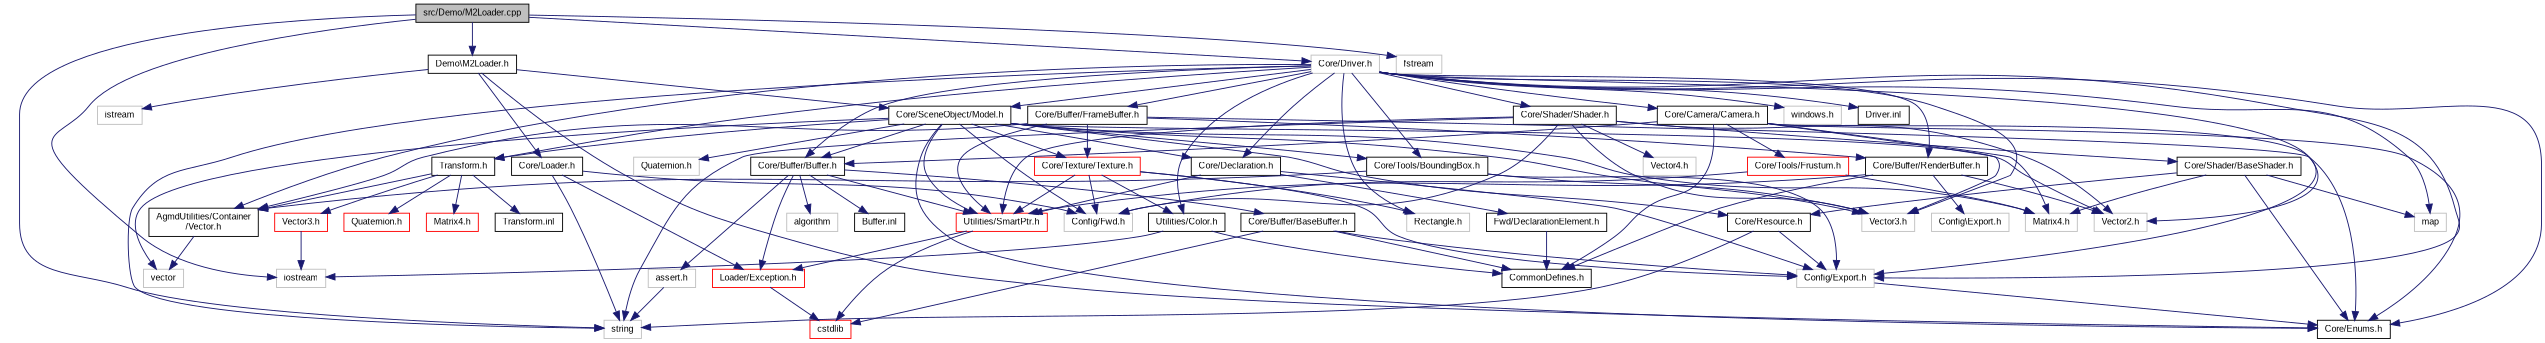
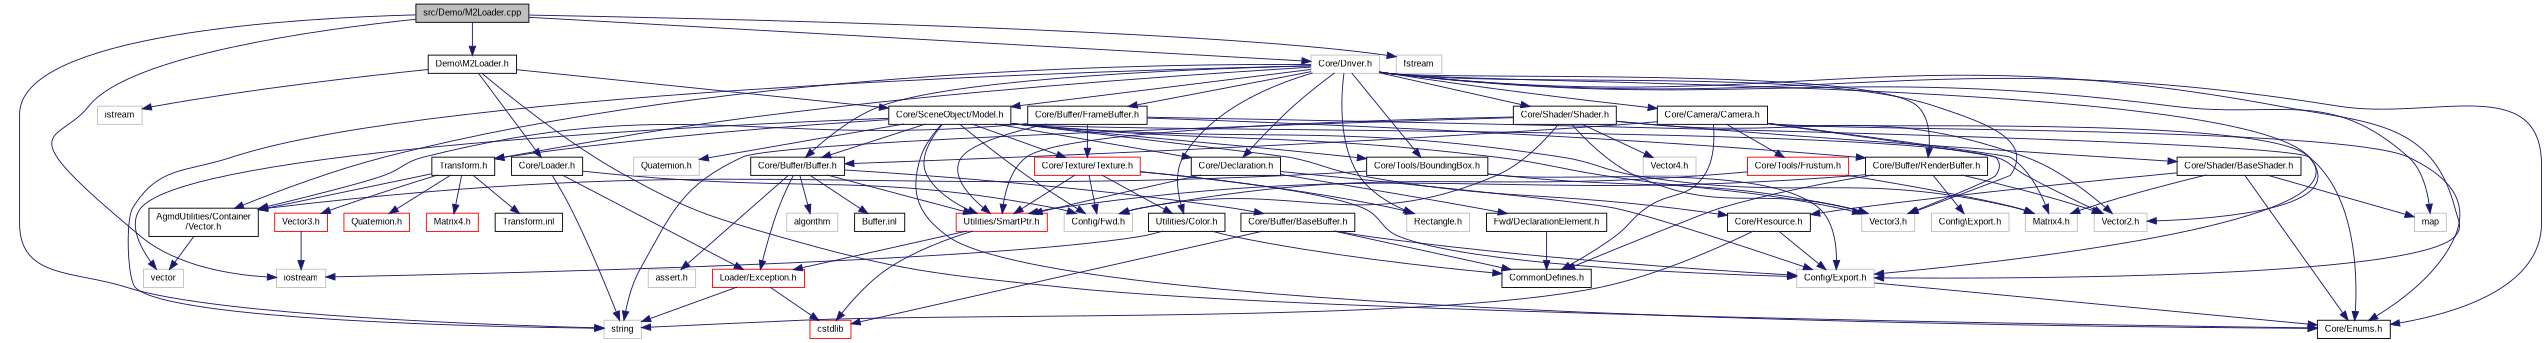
node "windows.h": removed
node "Driver.inl": removed
edge "assert.h" -> "string": now "Loader/Exception.h" -> "string"
